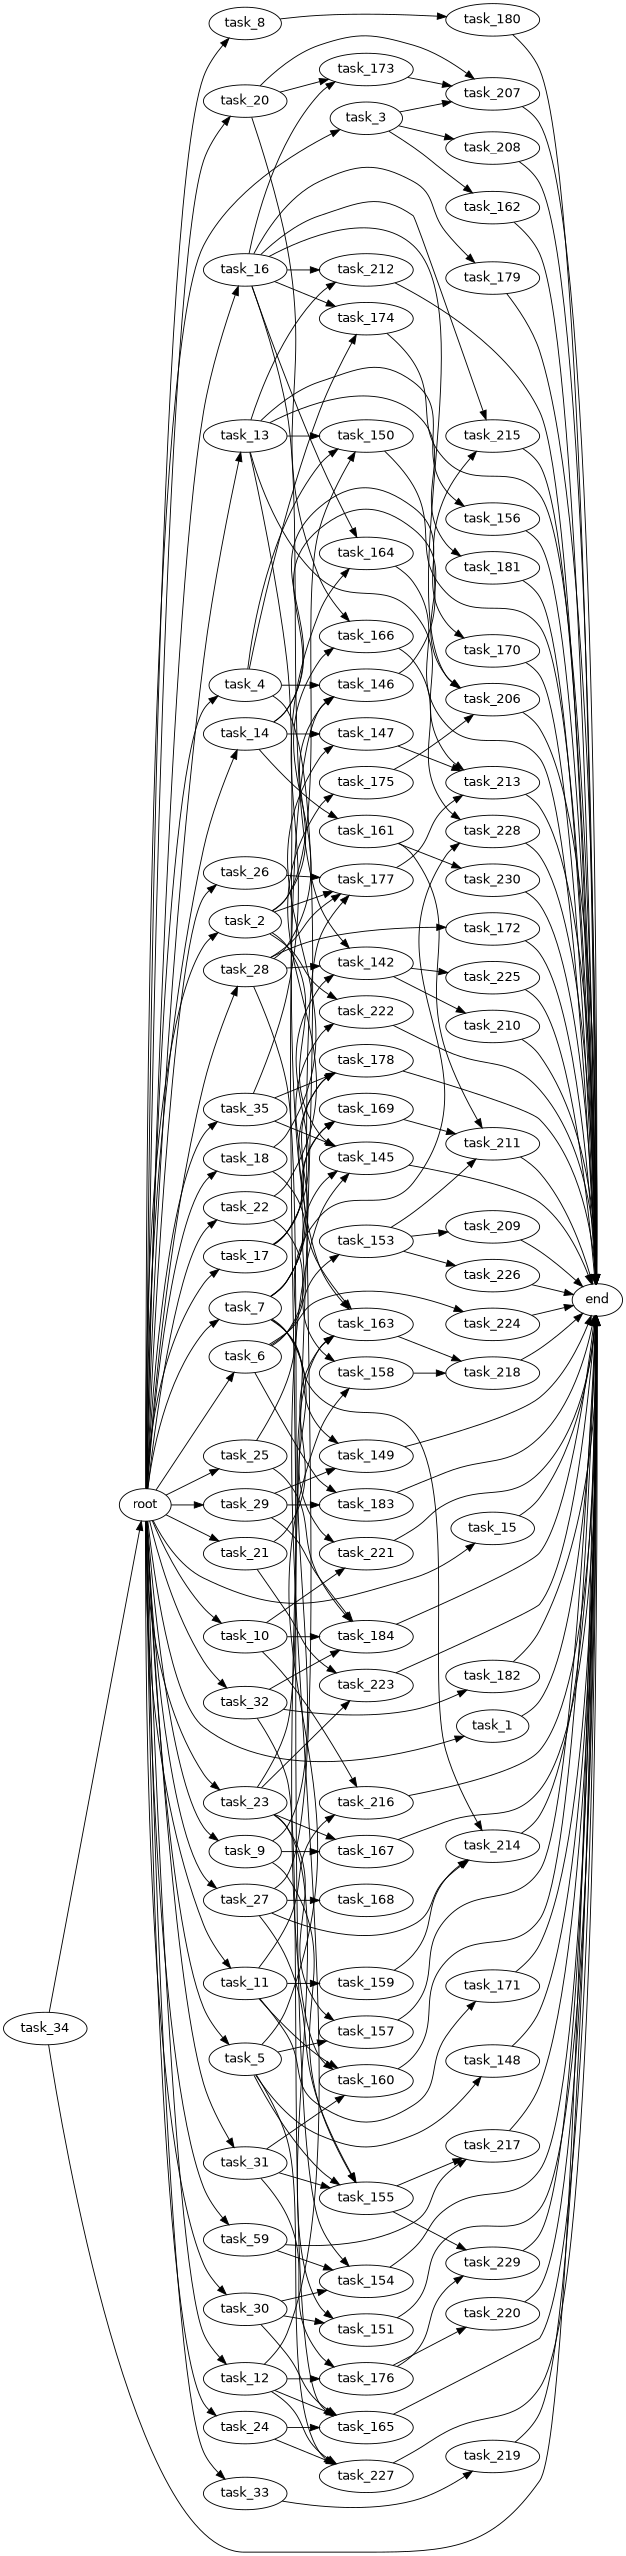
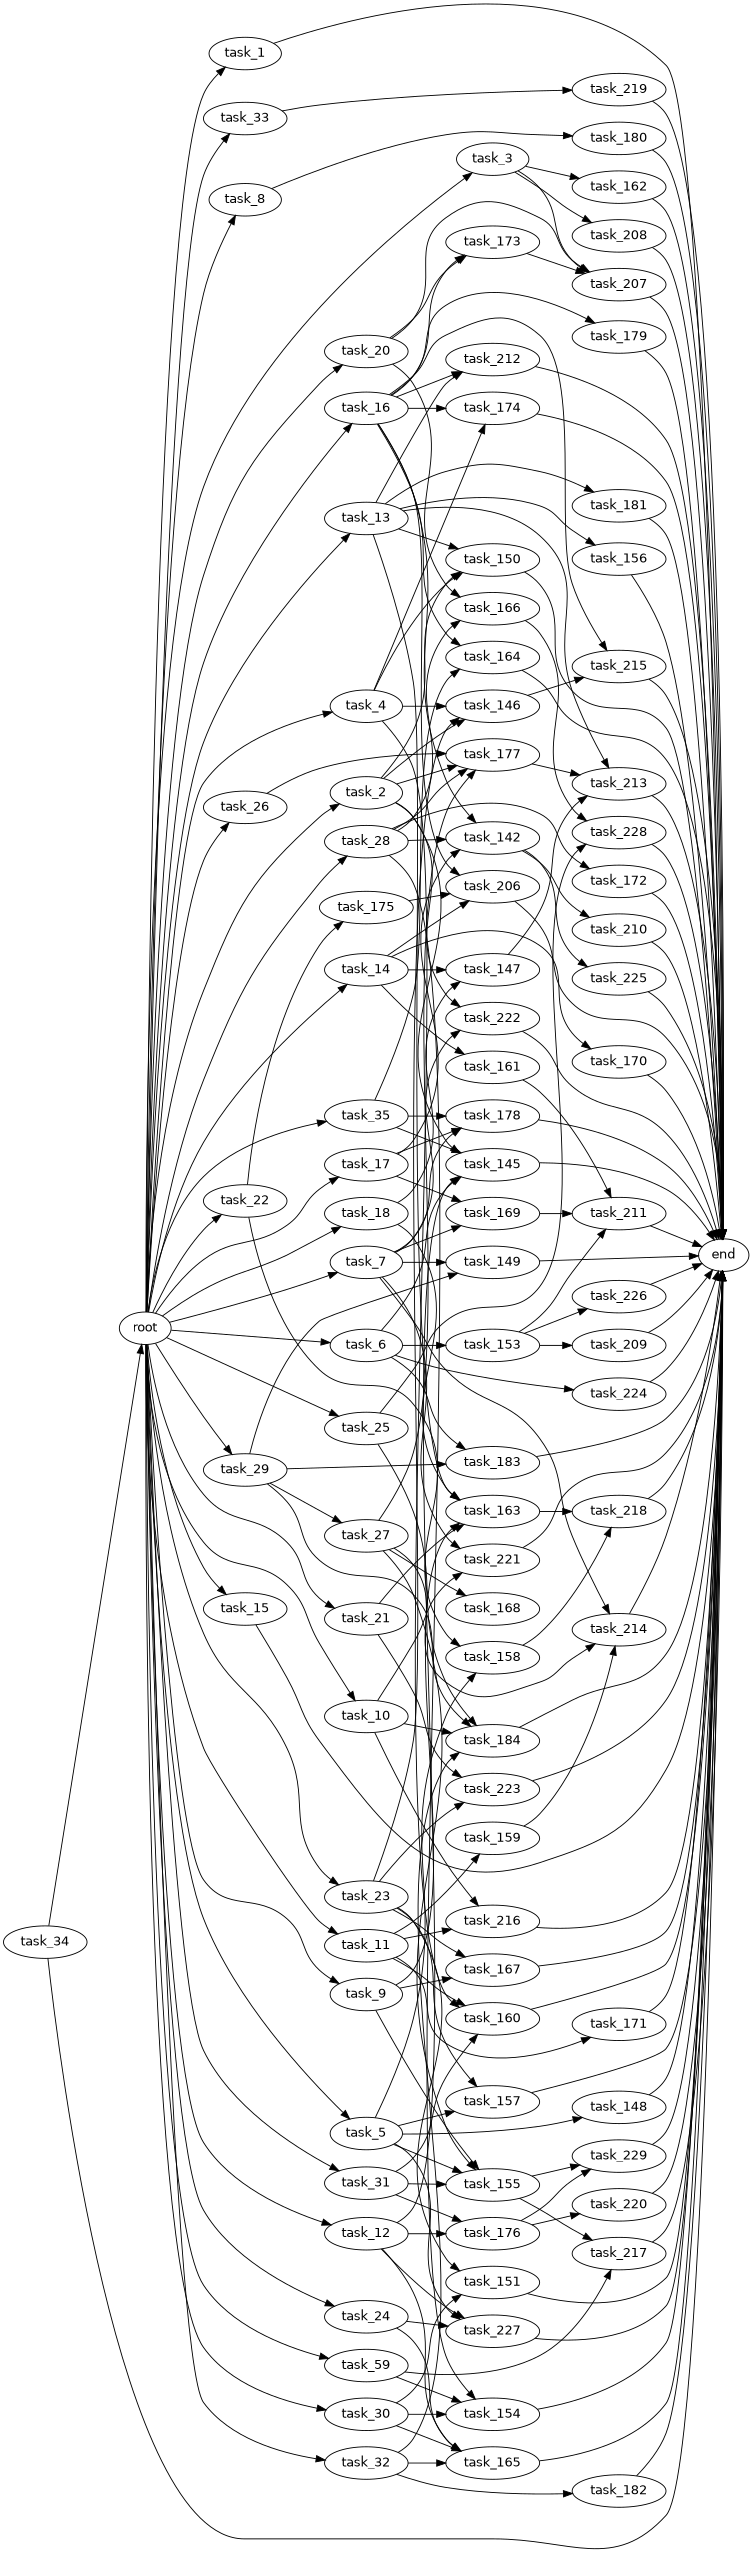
node "task_230": removed
edge "root" -> "task_27": now "task_29" -> "task_27"
